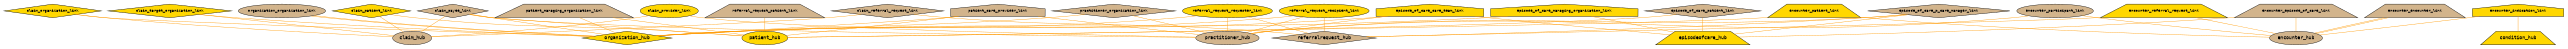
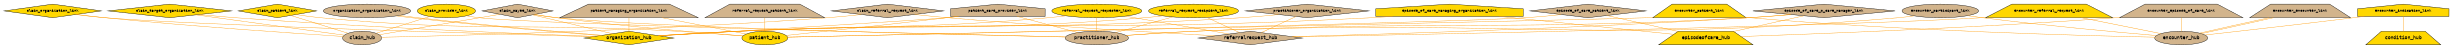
node "episode_of_care_care_team_link": removed
edge "practitioner_organization_link" -- "practitioner_hub": now "practitioner_organization_link" -- "referralrequest_hub"
